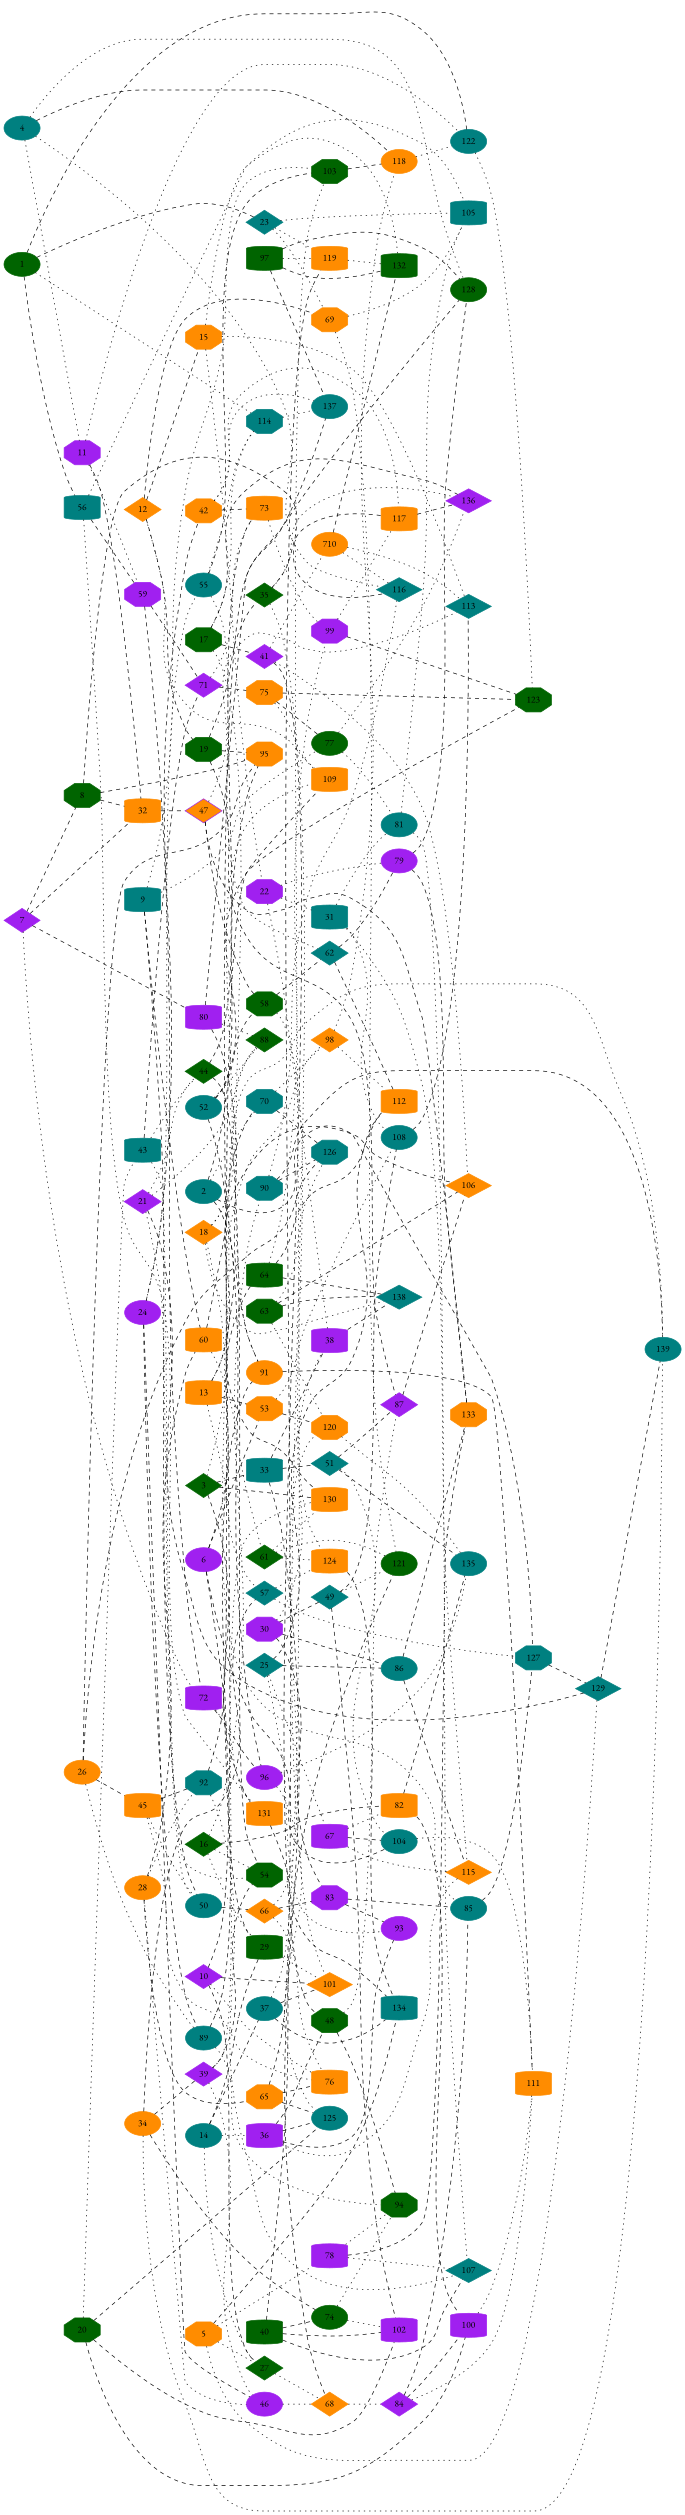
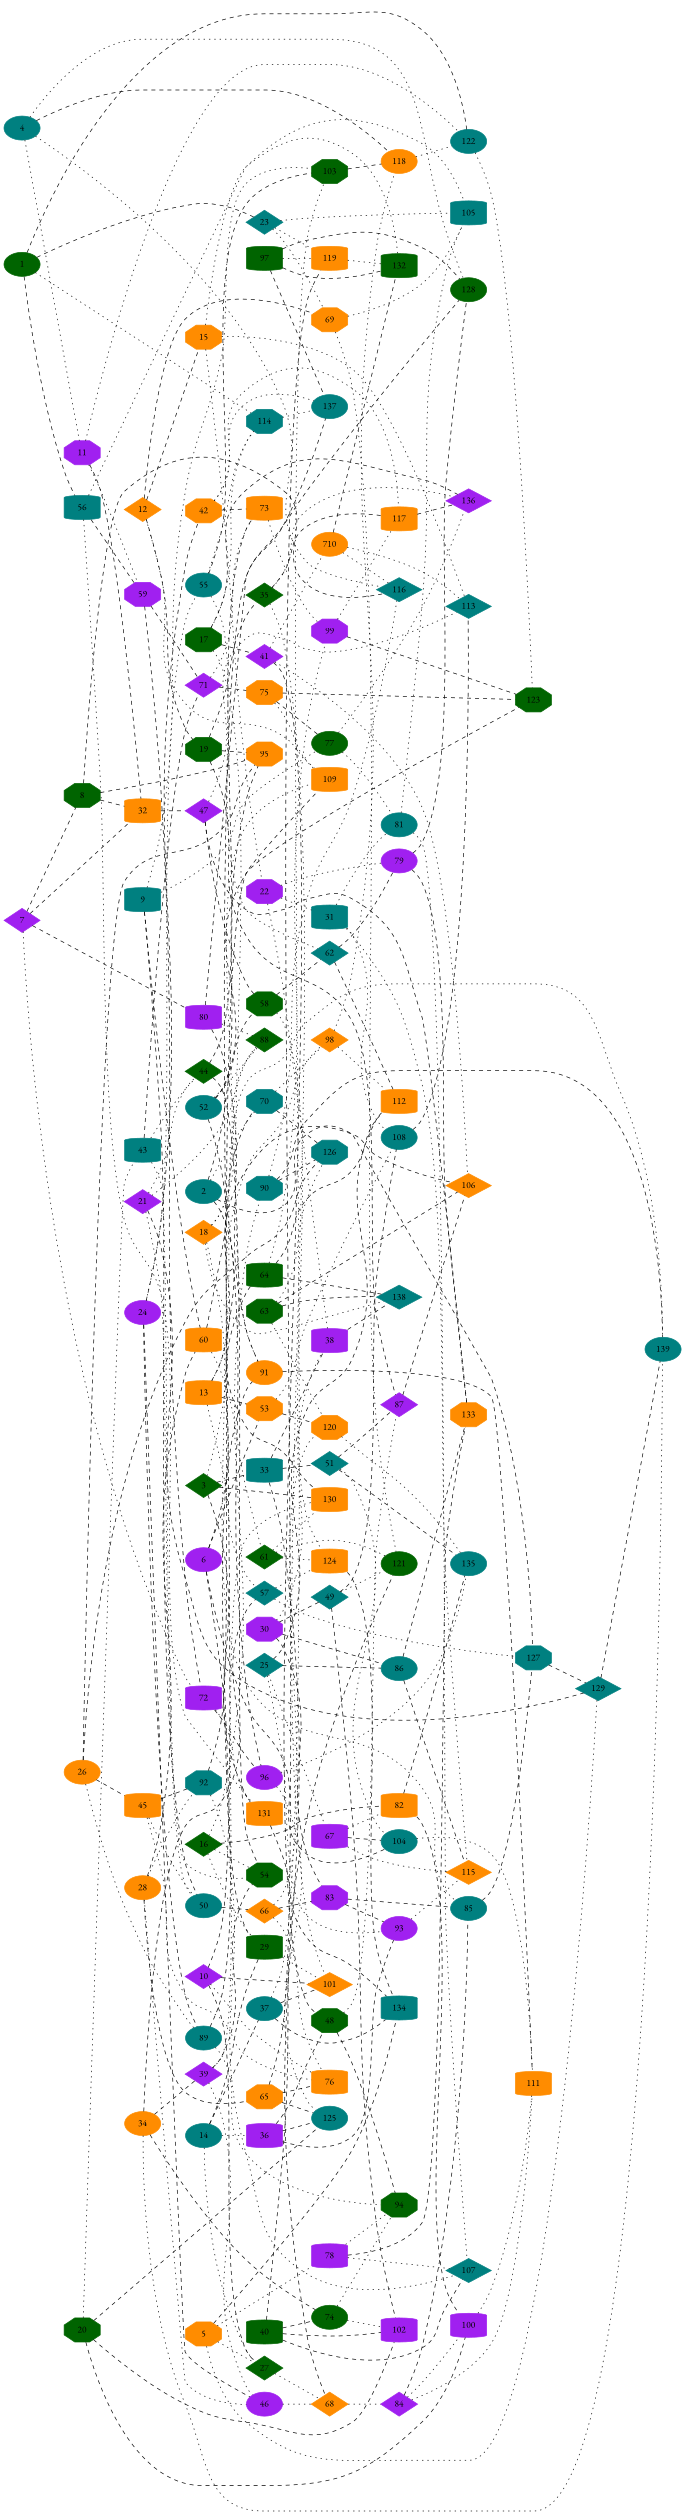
node "47": fillcolor darkorange -> purple
edge "115" -- "36": now "115" -- "93"
edge "100" -- "84": style dashed -> dotted
